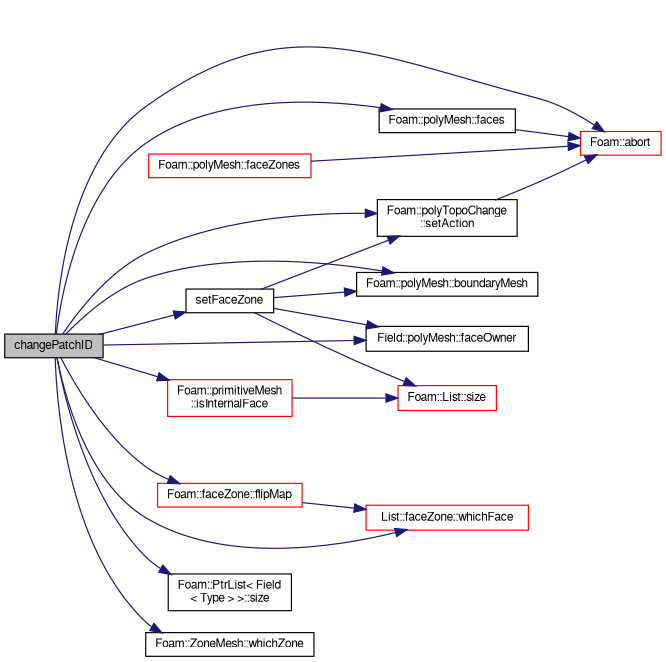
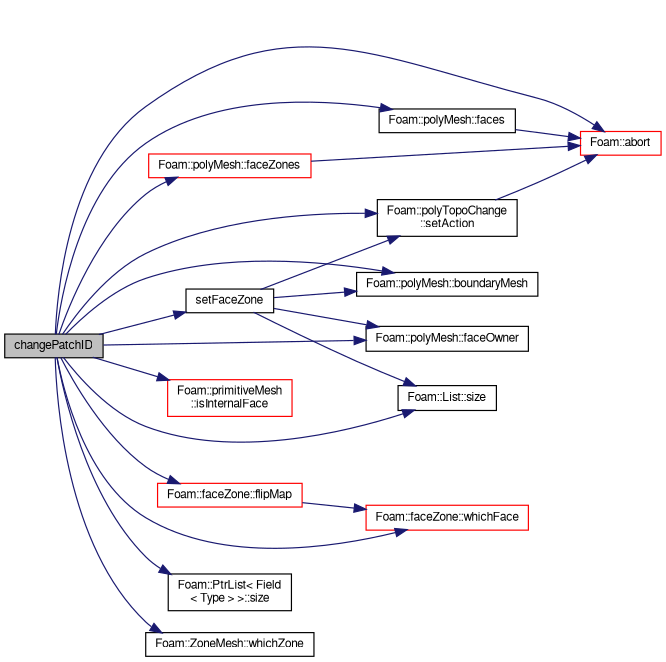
edge "changePatchID" -> "Foam::polyMesh::faceZones": added
node "Field::polyMesh::faceOwner": label "Field::polyMesh::faceOwner" -> "Foam::polyMesh::faceOwner"
edge "Foam::primitiveMesh ::isInternalFace" -> "Foam::List::size": now "changePatchID" -> "Foam::List::size"
node "Foam::List::size": color red -> black
node "List::faceZone::whichFace": label "List::faceZone::whichFace" -> "Foam::faceZone::whichFace"
